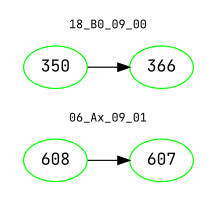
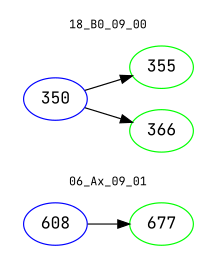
node "350": color green -> blue
node "355": added
node "608": color green -> blue
node "607": label "607" -> "677"
